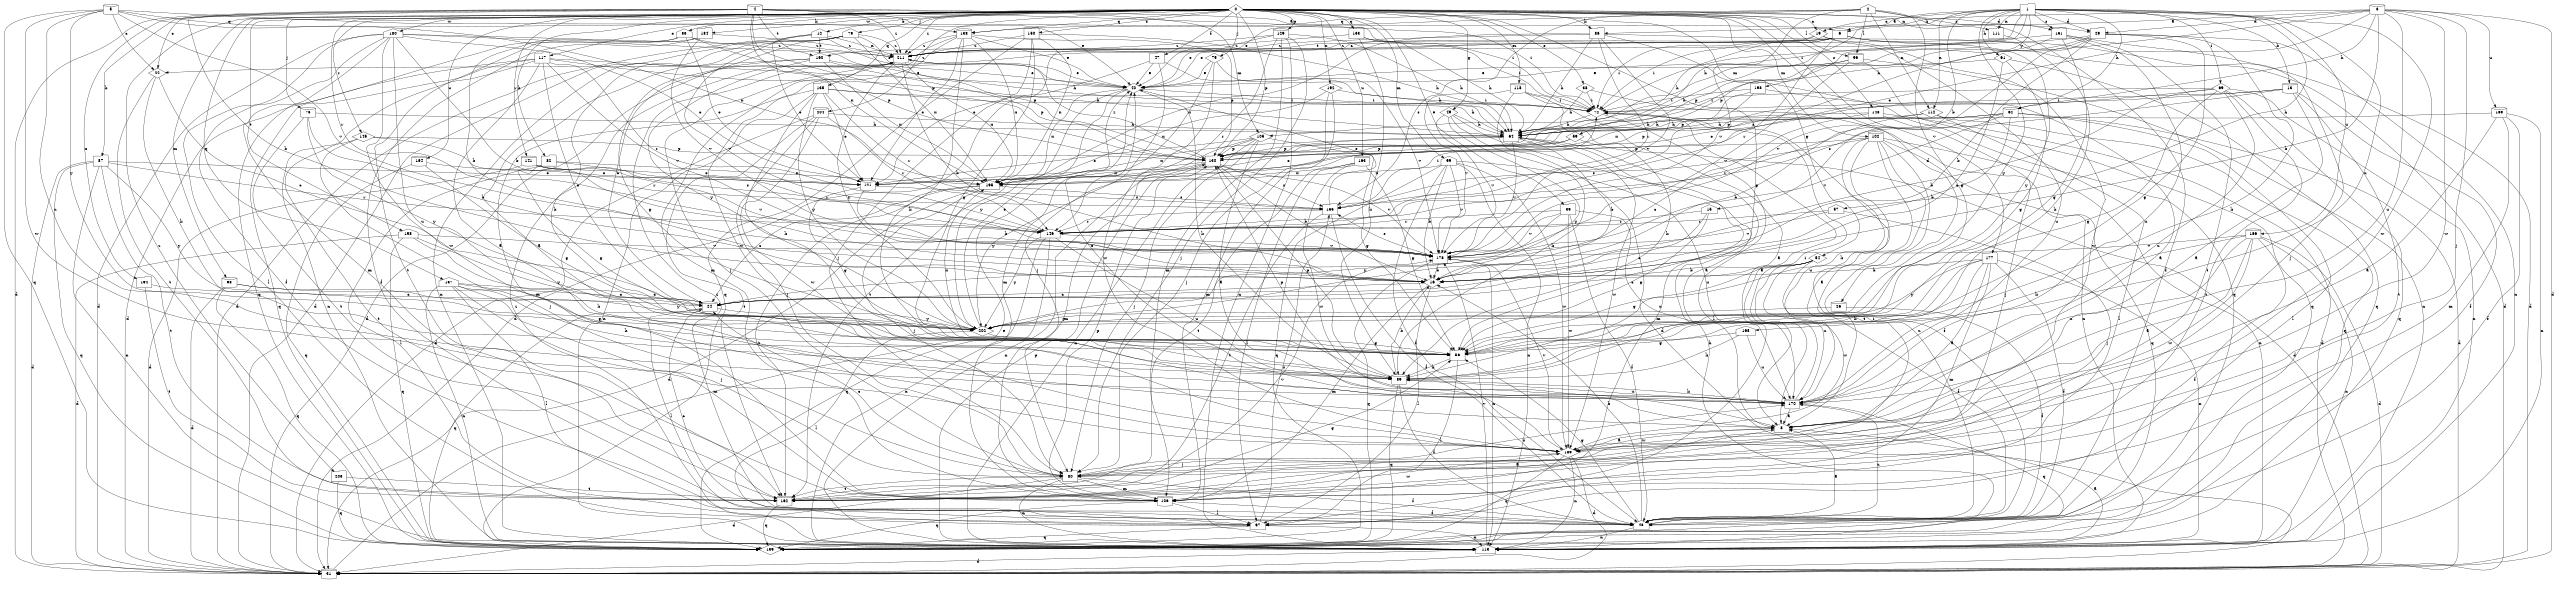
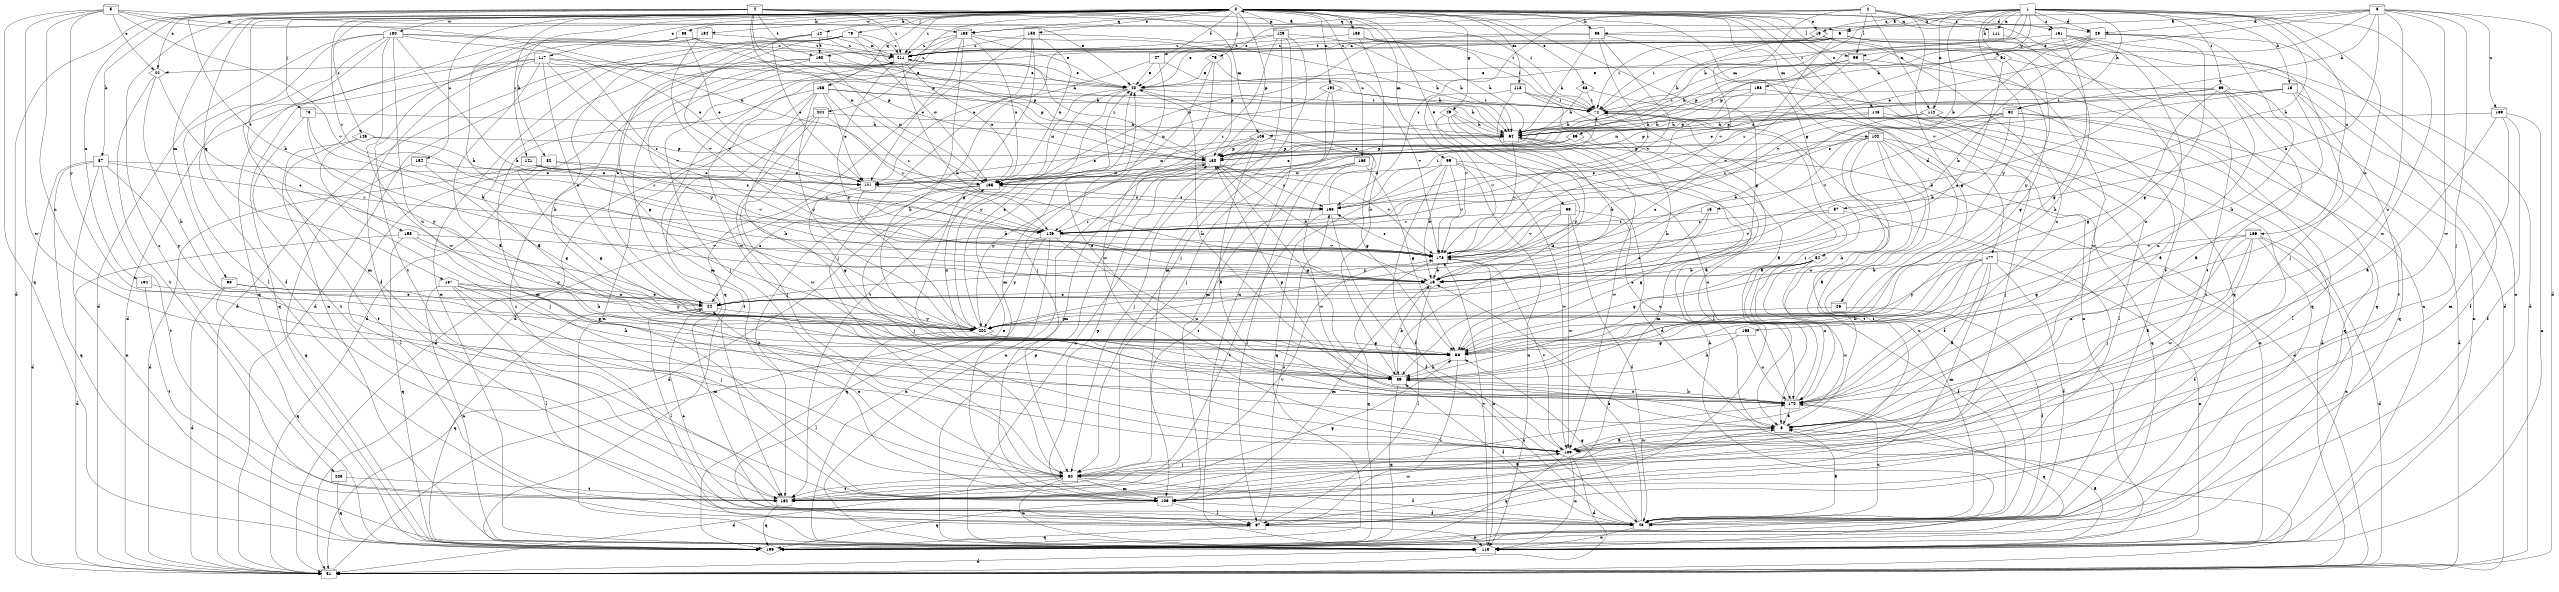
edge "0" -> "129": reversed
edge "29" -> "40": now "29" -> "96"
edge "166" -> "56": label "k" -> "g"
edge "89" -> "48": reversed
